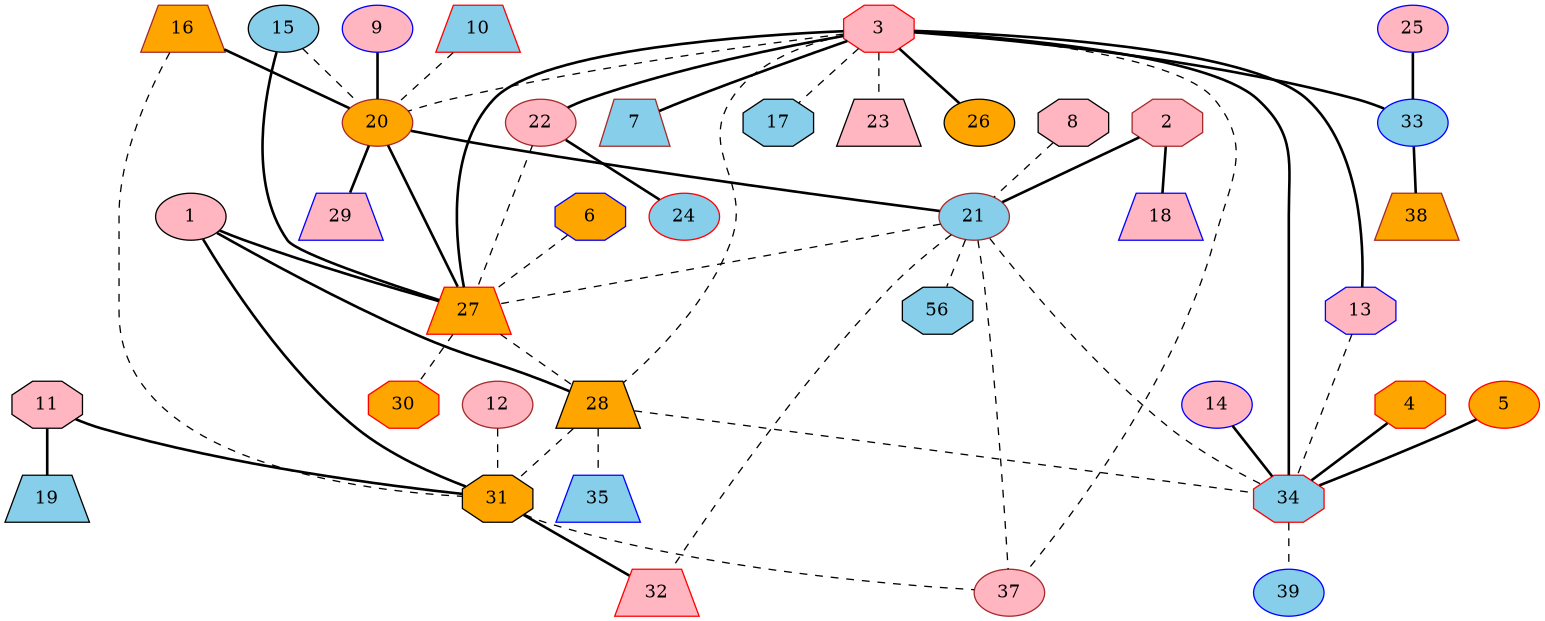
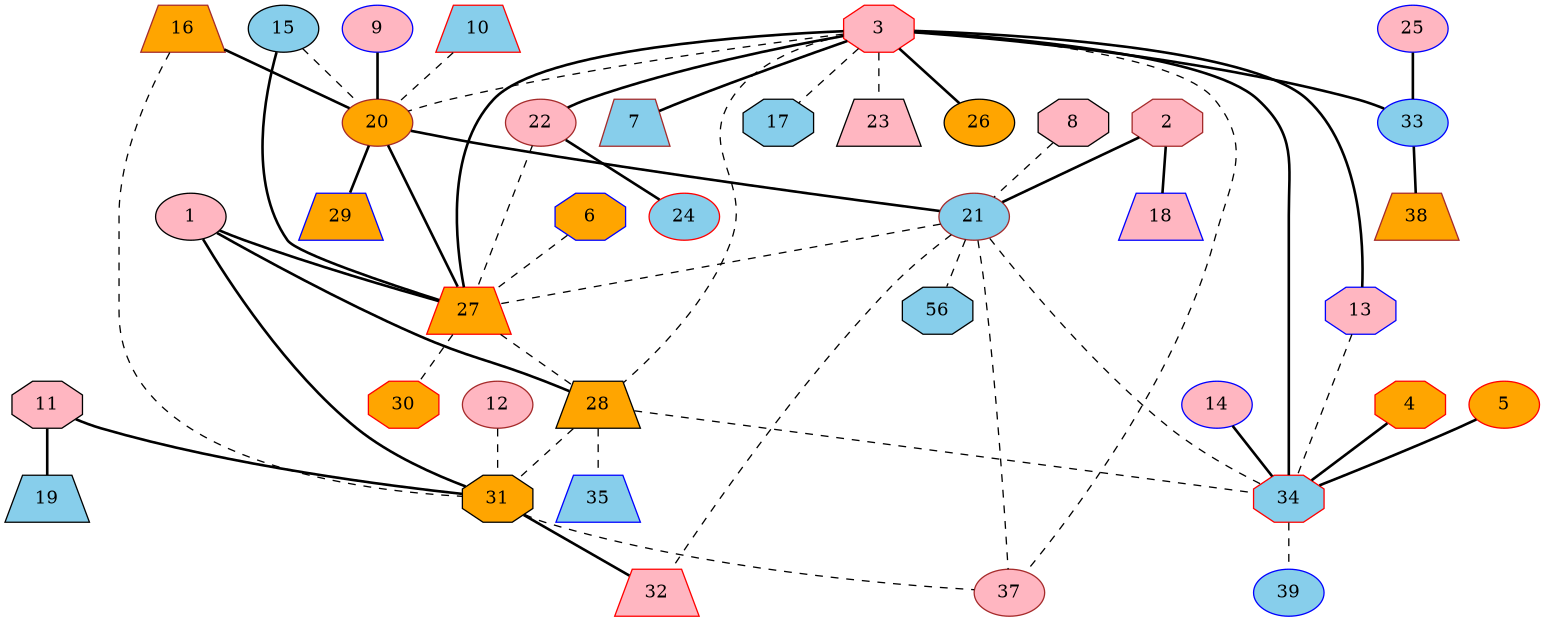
node "29": fillcolor lightpink -> orange
